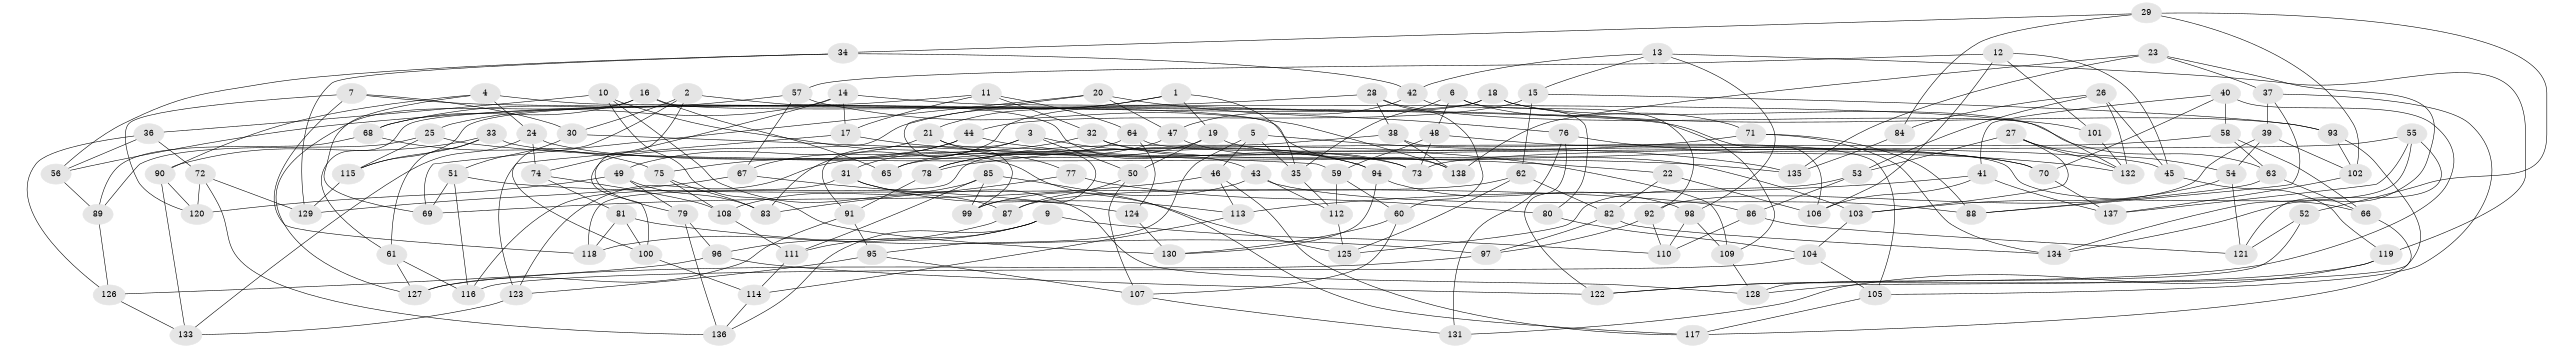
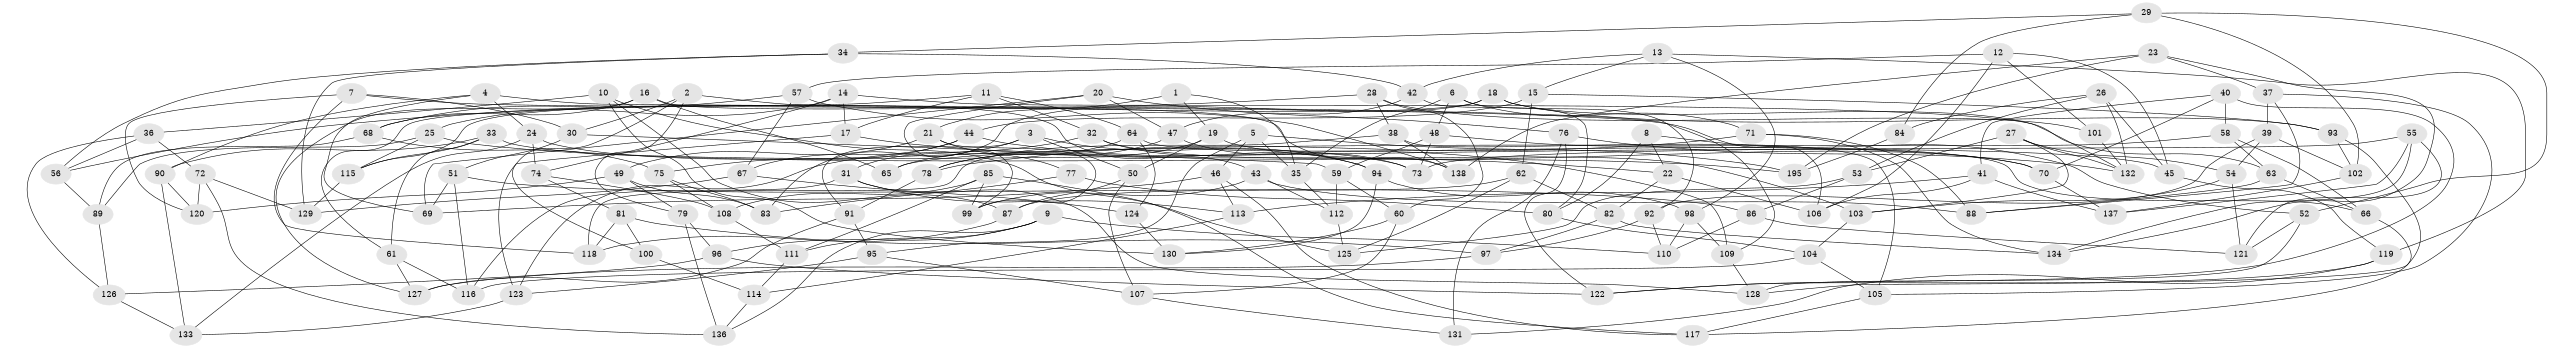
node "8": added
edge "1" -- "100": removed
node "135": label "135" -> "195"
